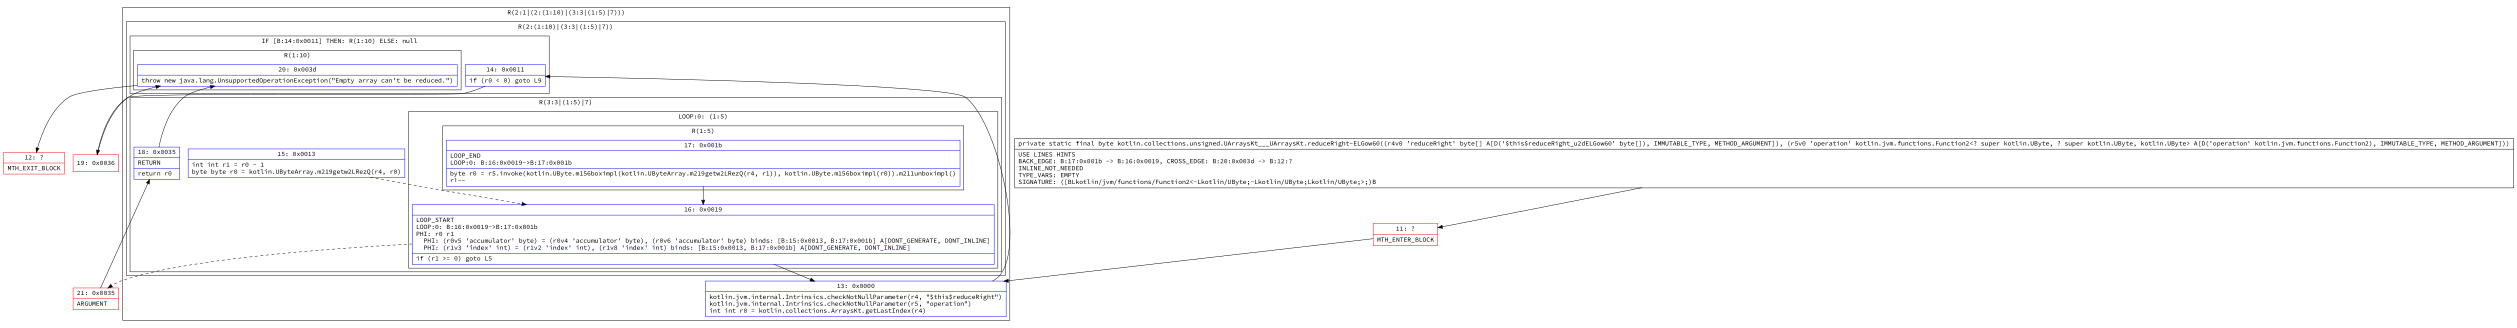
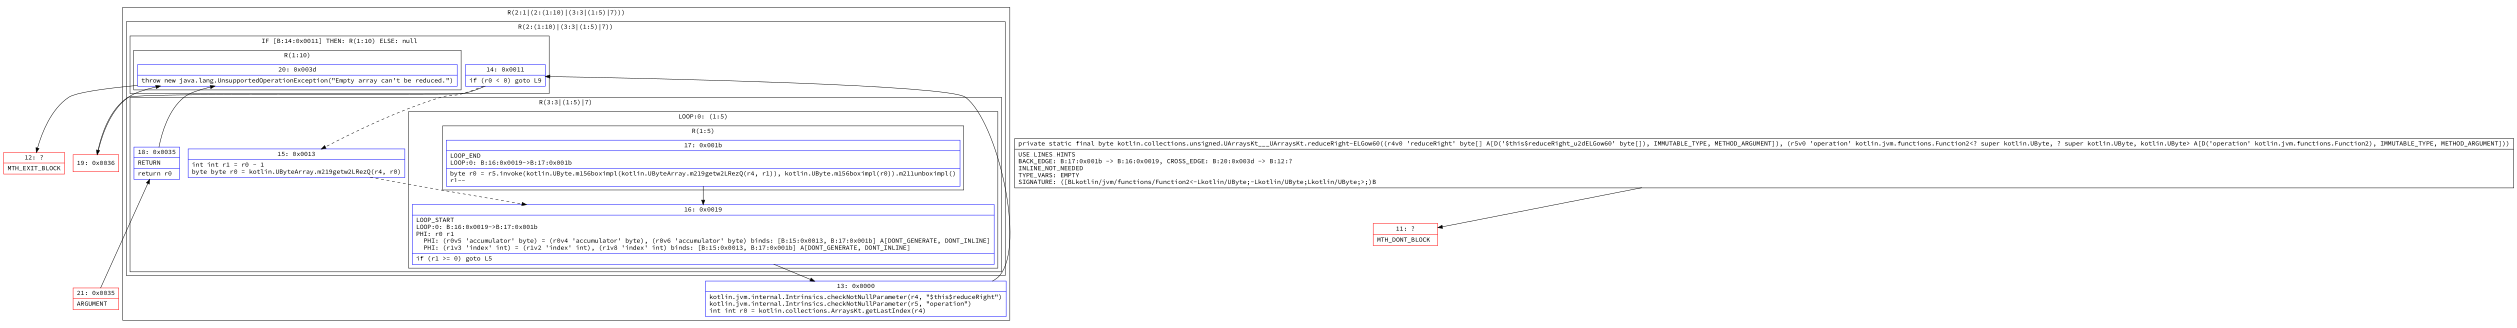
edge "14: 0x0011" -> "15: 0x0013": added
node "11: ?": text "MTH_ENTER_BLOCK" -> "MTH_DONT_BLOCK"
edge "16: 0x0019" -> "21: 0x0035": removed
edge "11: ?" -> "13: 0x0000": removed
